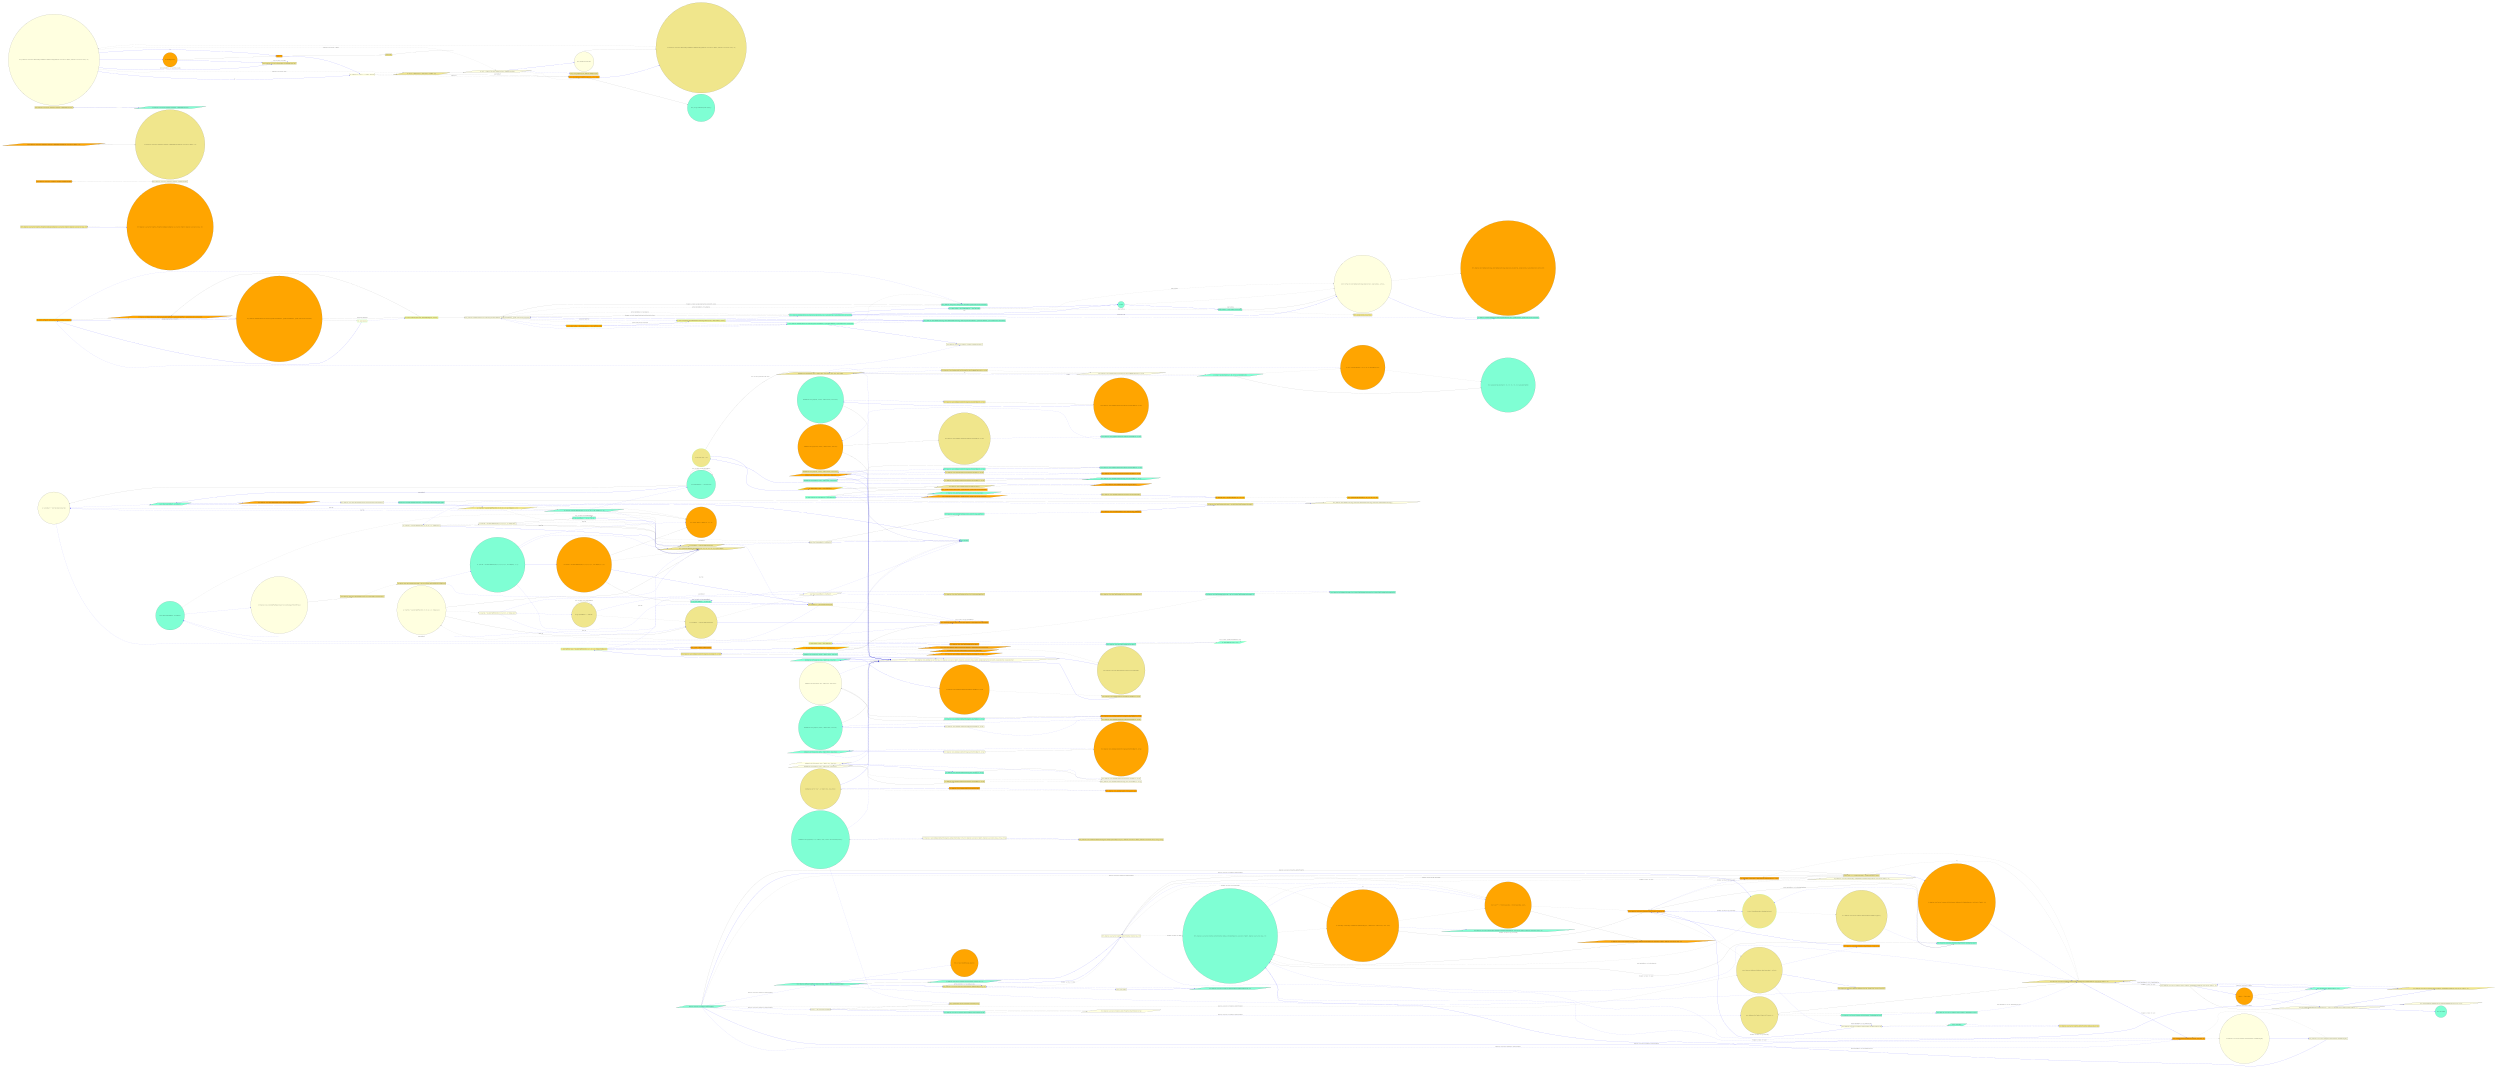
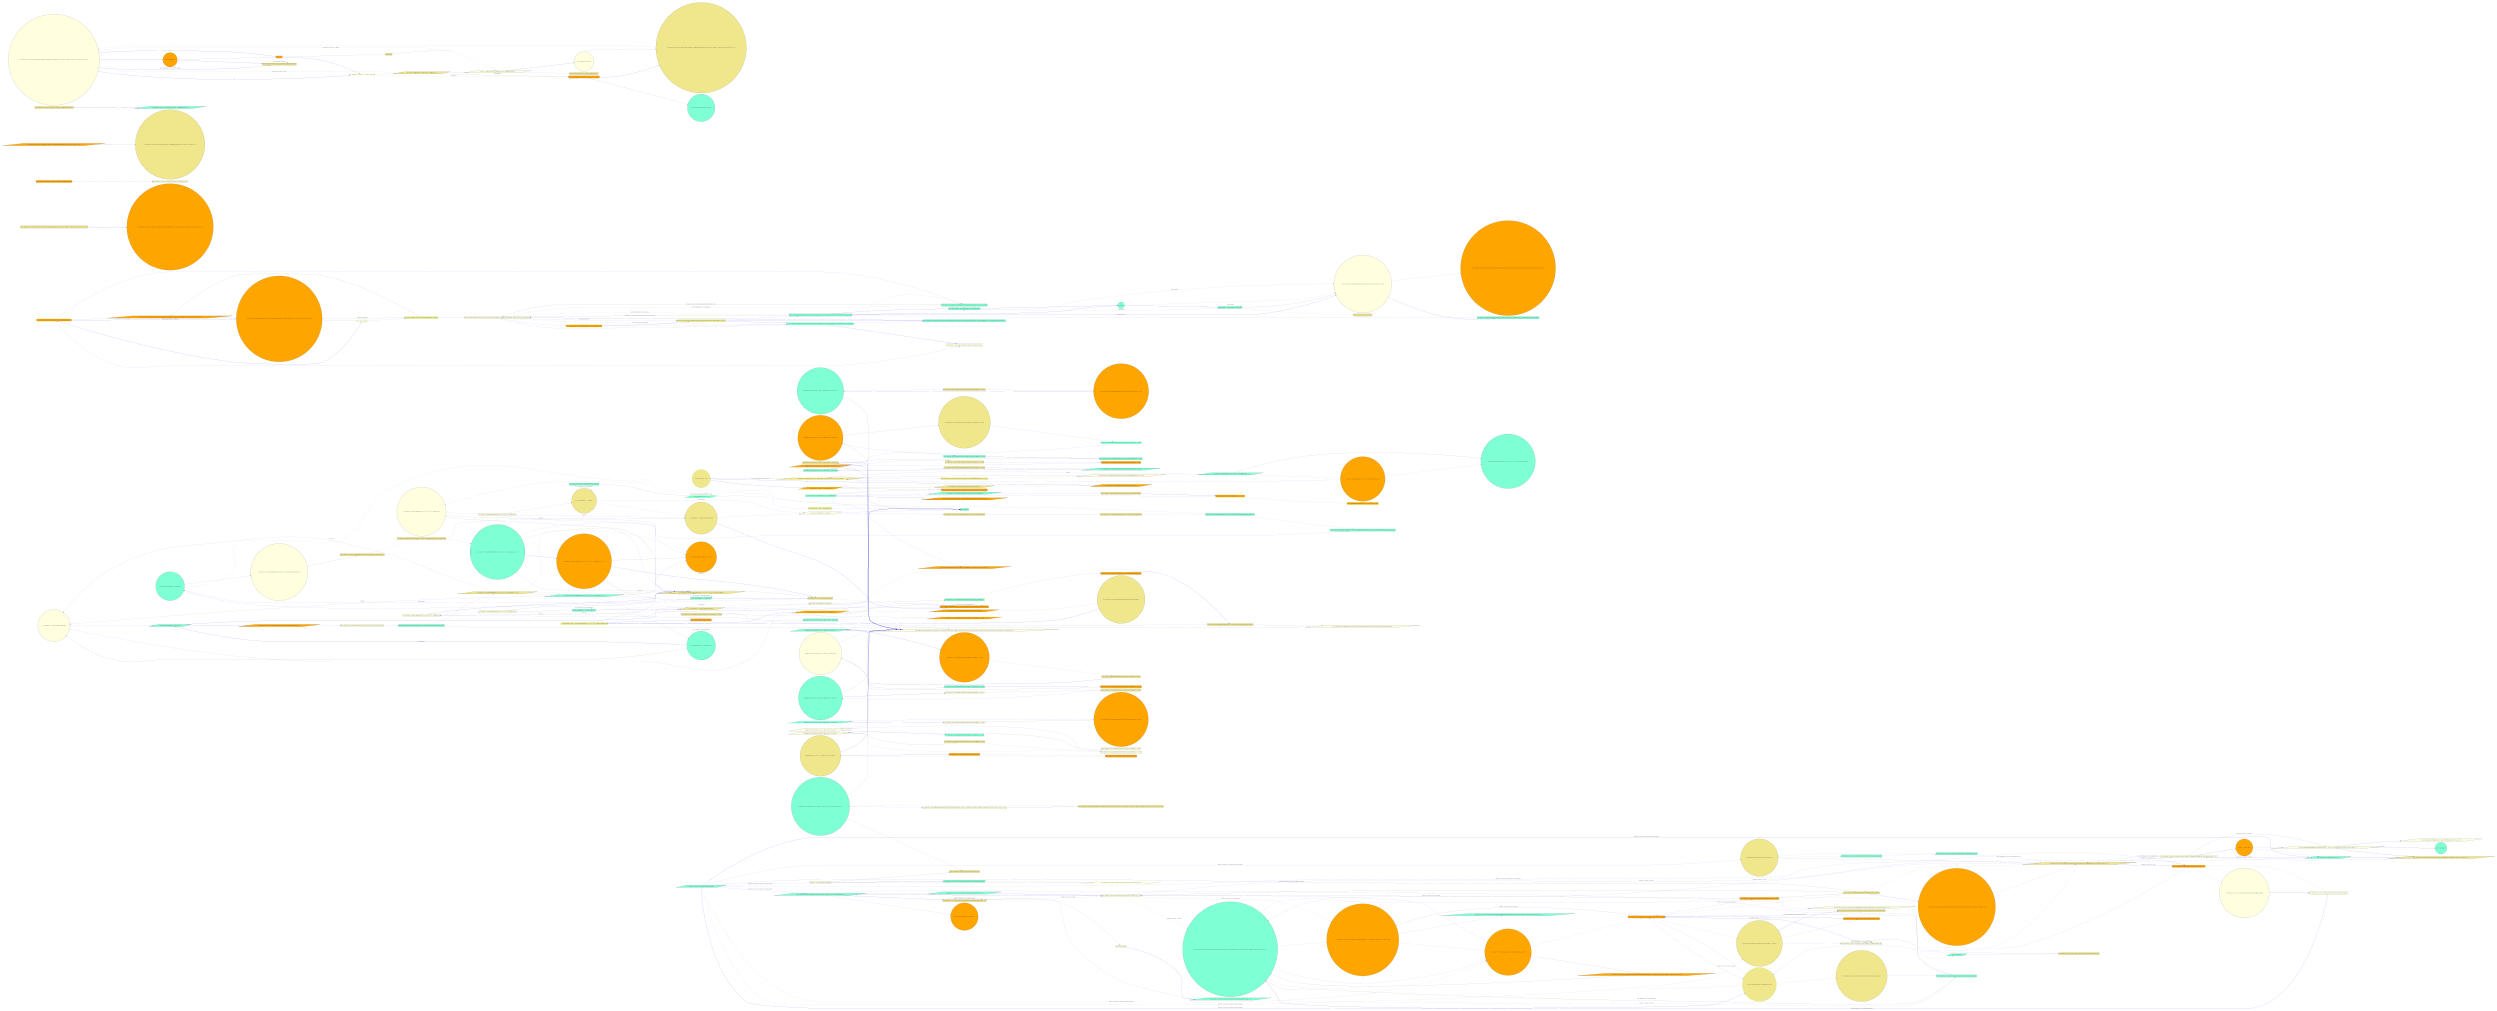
node "Exit Humanizer.Tests.DateTimeOffsetHumanizeTests.Never()": removed
